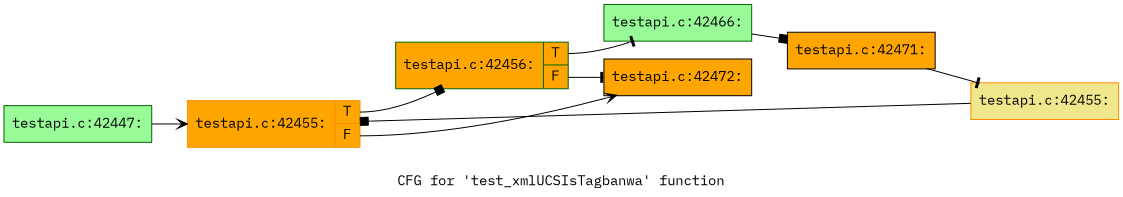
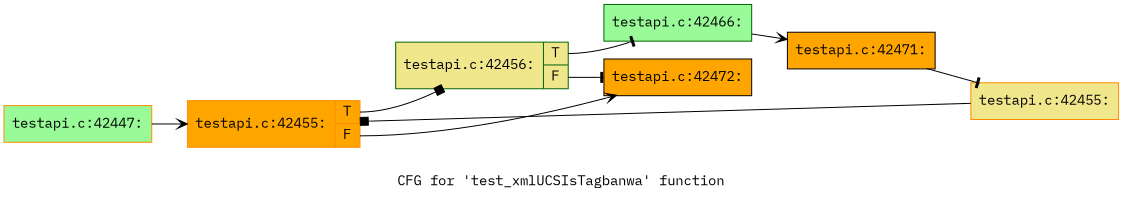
edge "testapi.c:42466:" -> "testapi.c:42471:": arrowhead box -> vee
node "testapi.c:42456:": fillcolor orange -> khaki
node "testapi.c:42447:": color darkgreen -> darkorange
